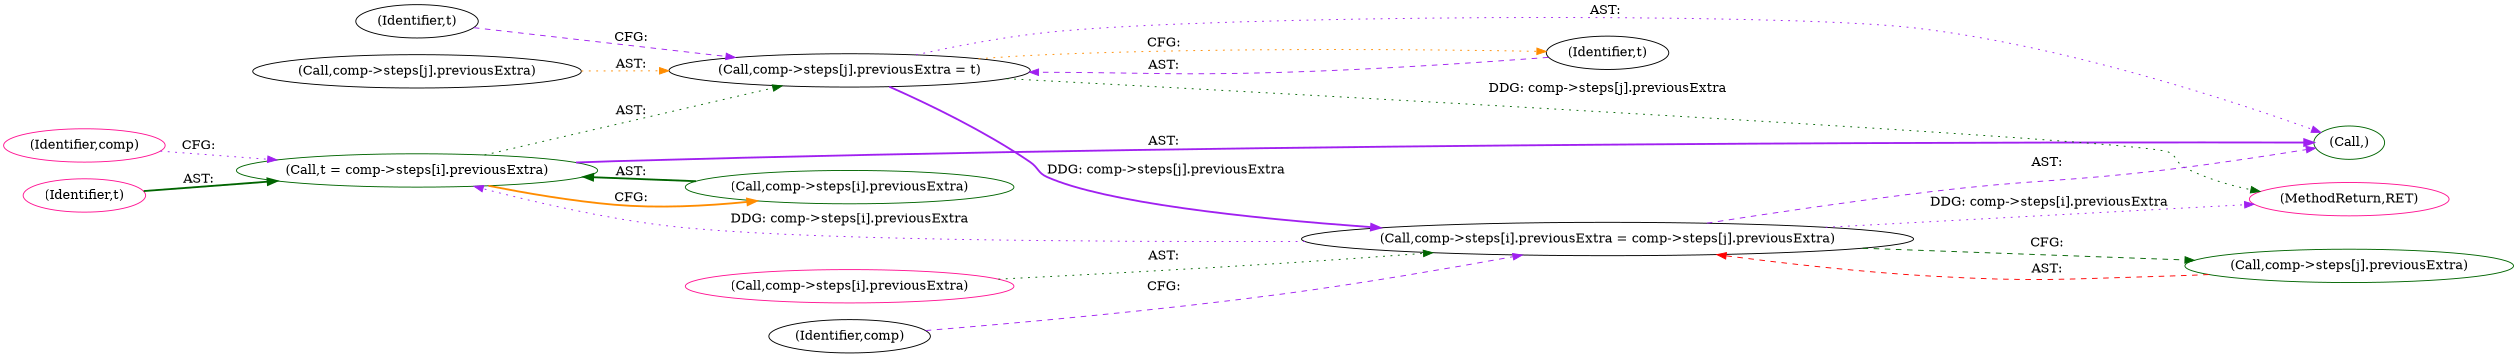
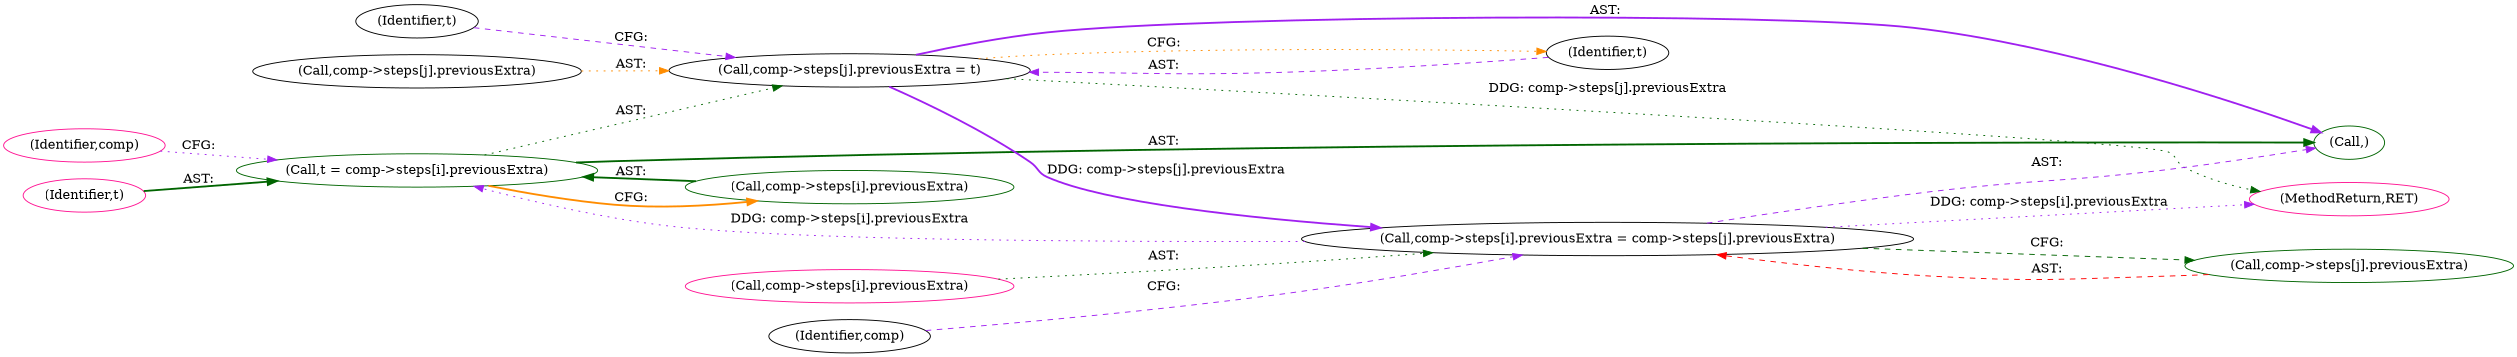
edge "(Call,comp->steps[j].previousExtra = t)" -> "(Call,)": style dotted -> bold
edge "(Call,t = comp->steps[i].previousExtra)" -> "(Call,)": color purple -> darkgreen
